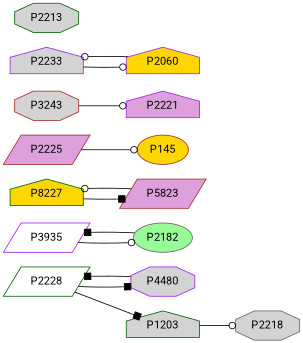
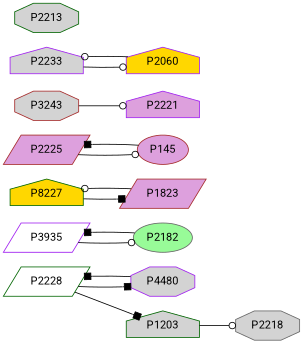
edge "P145" -> "P2225": added
node "P145": fillcolor gold -> plum
node "P5823": label "P5823" -> "P1823"
